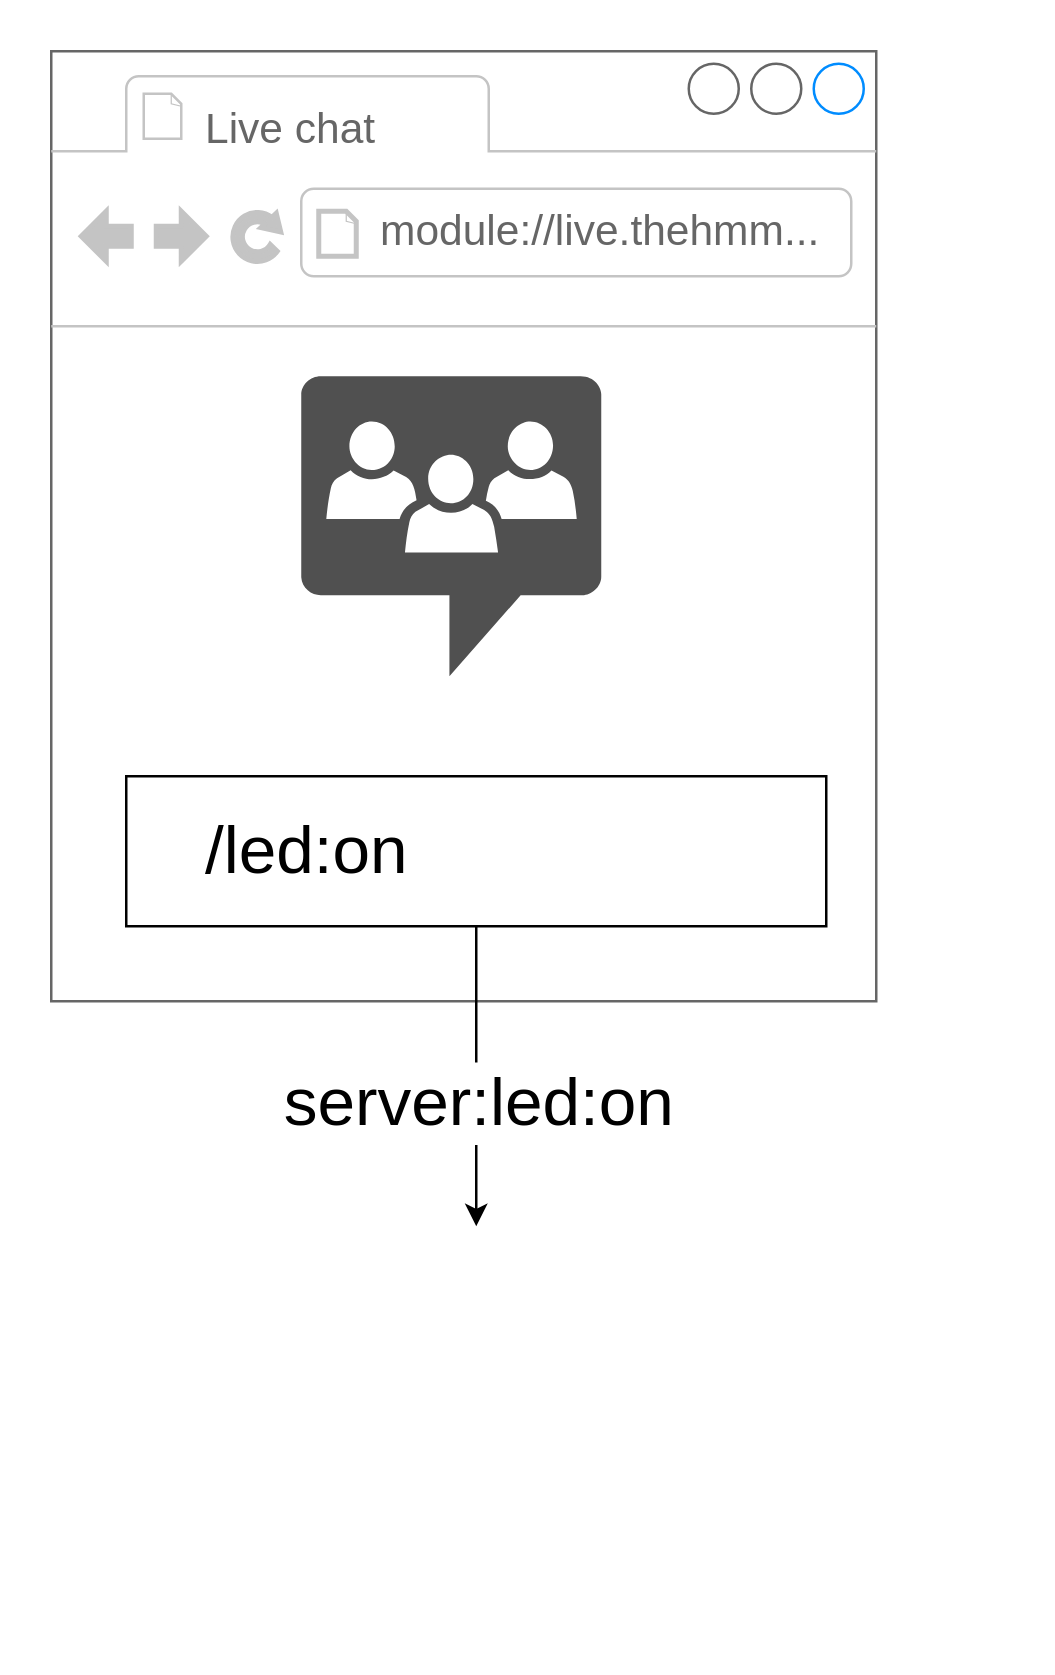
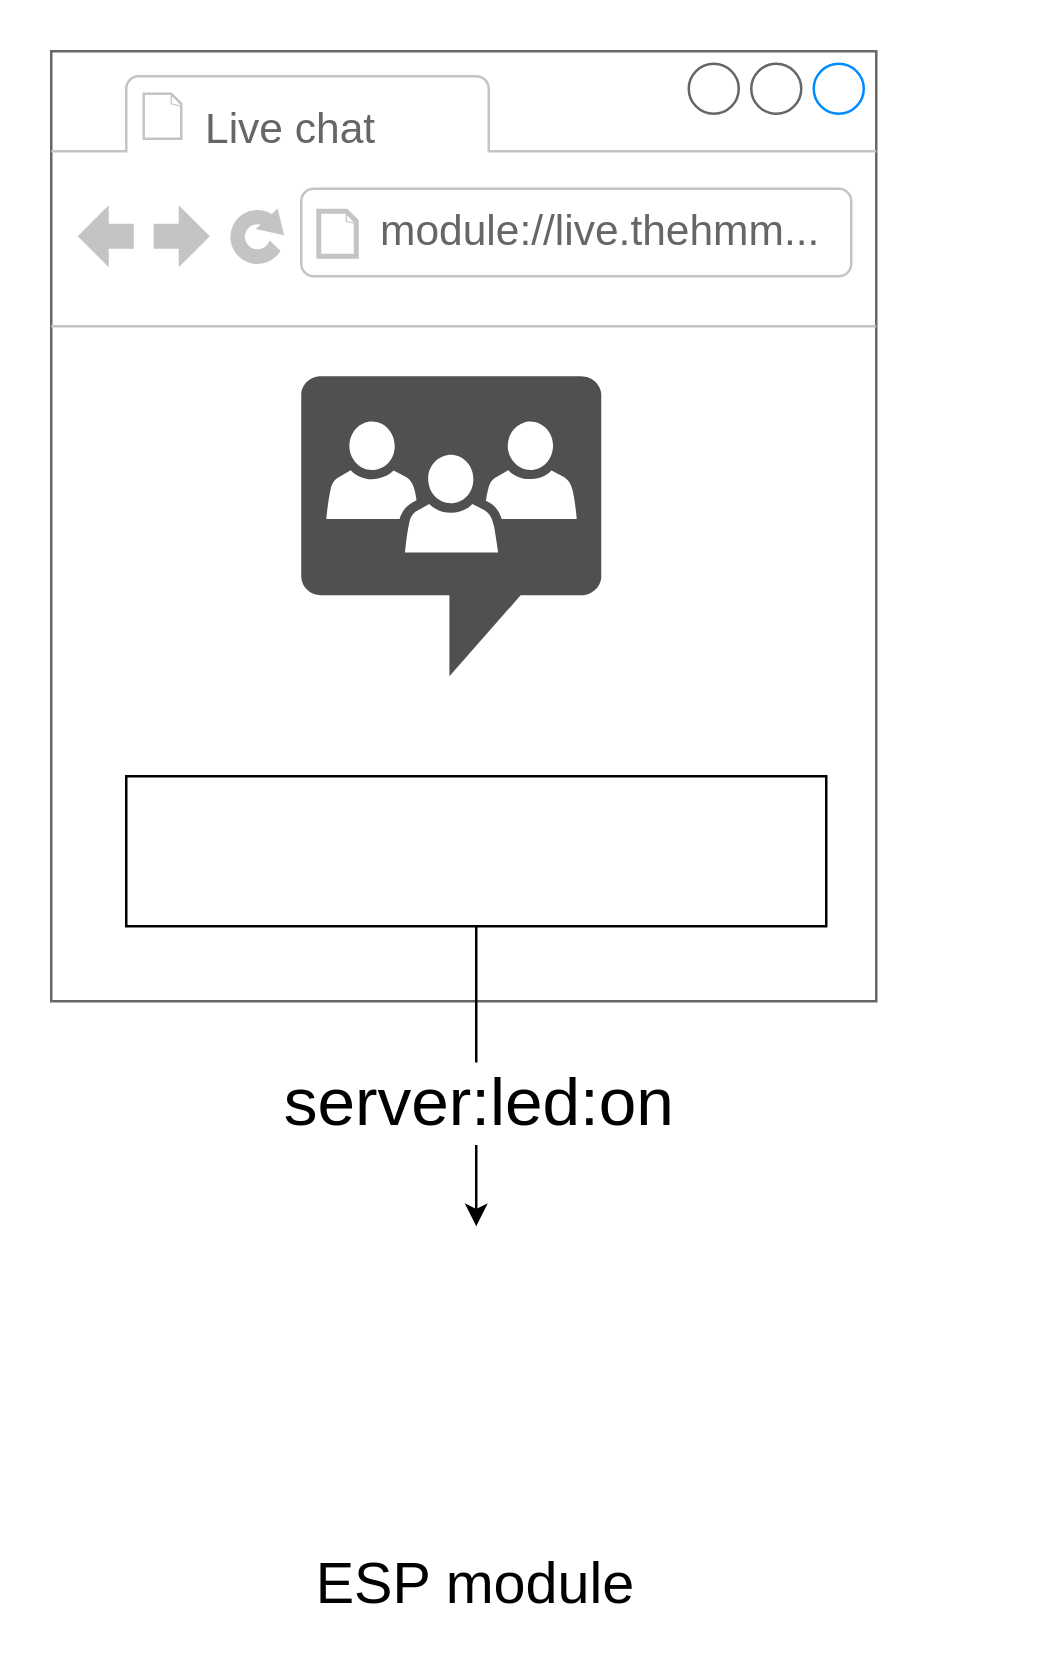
node "/led:on": removed
node "ESP module": added
